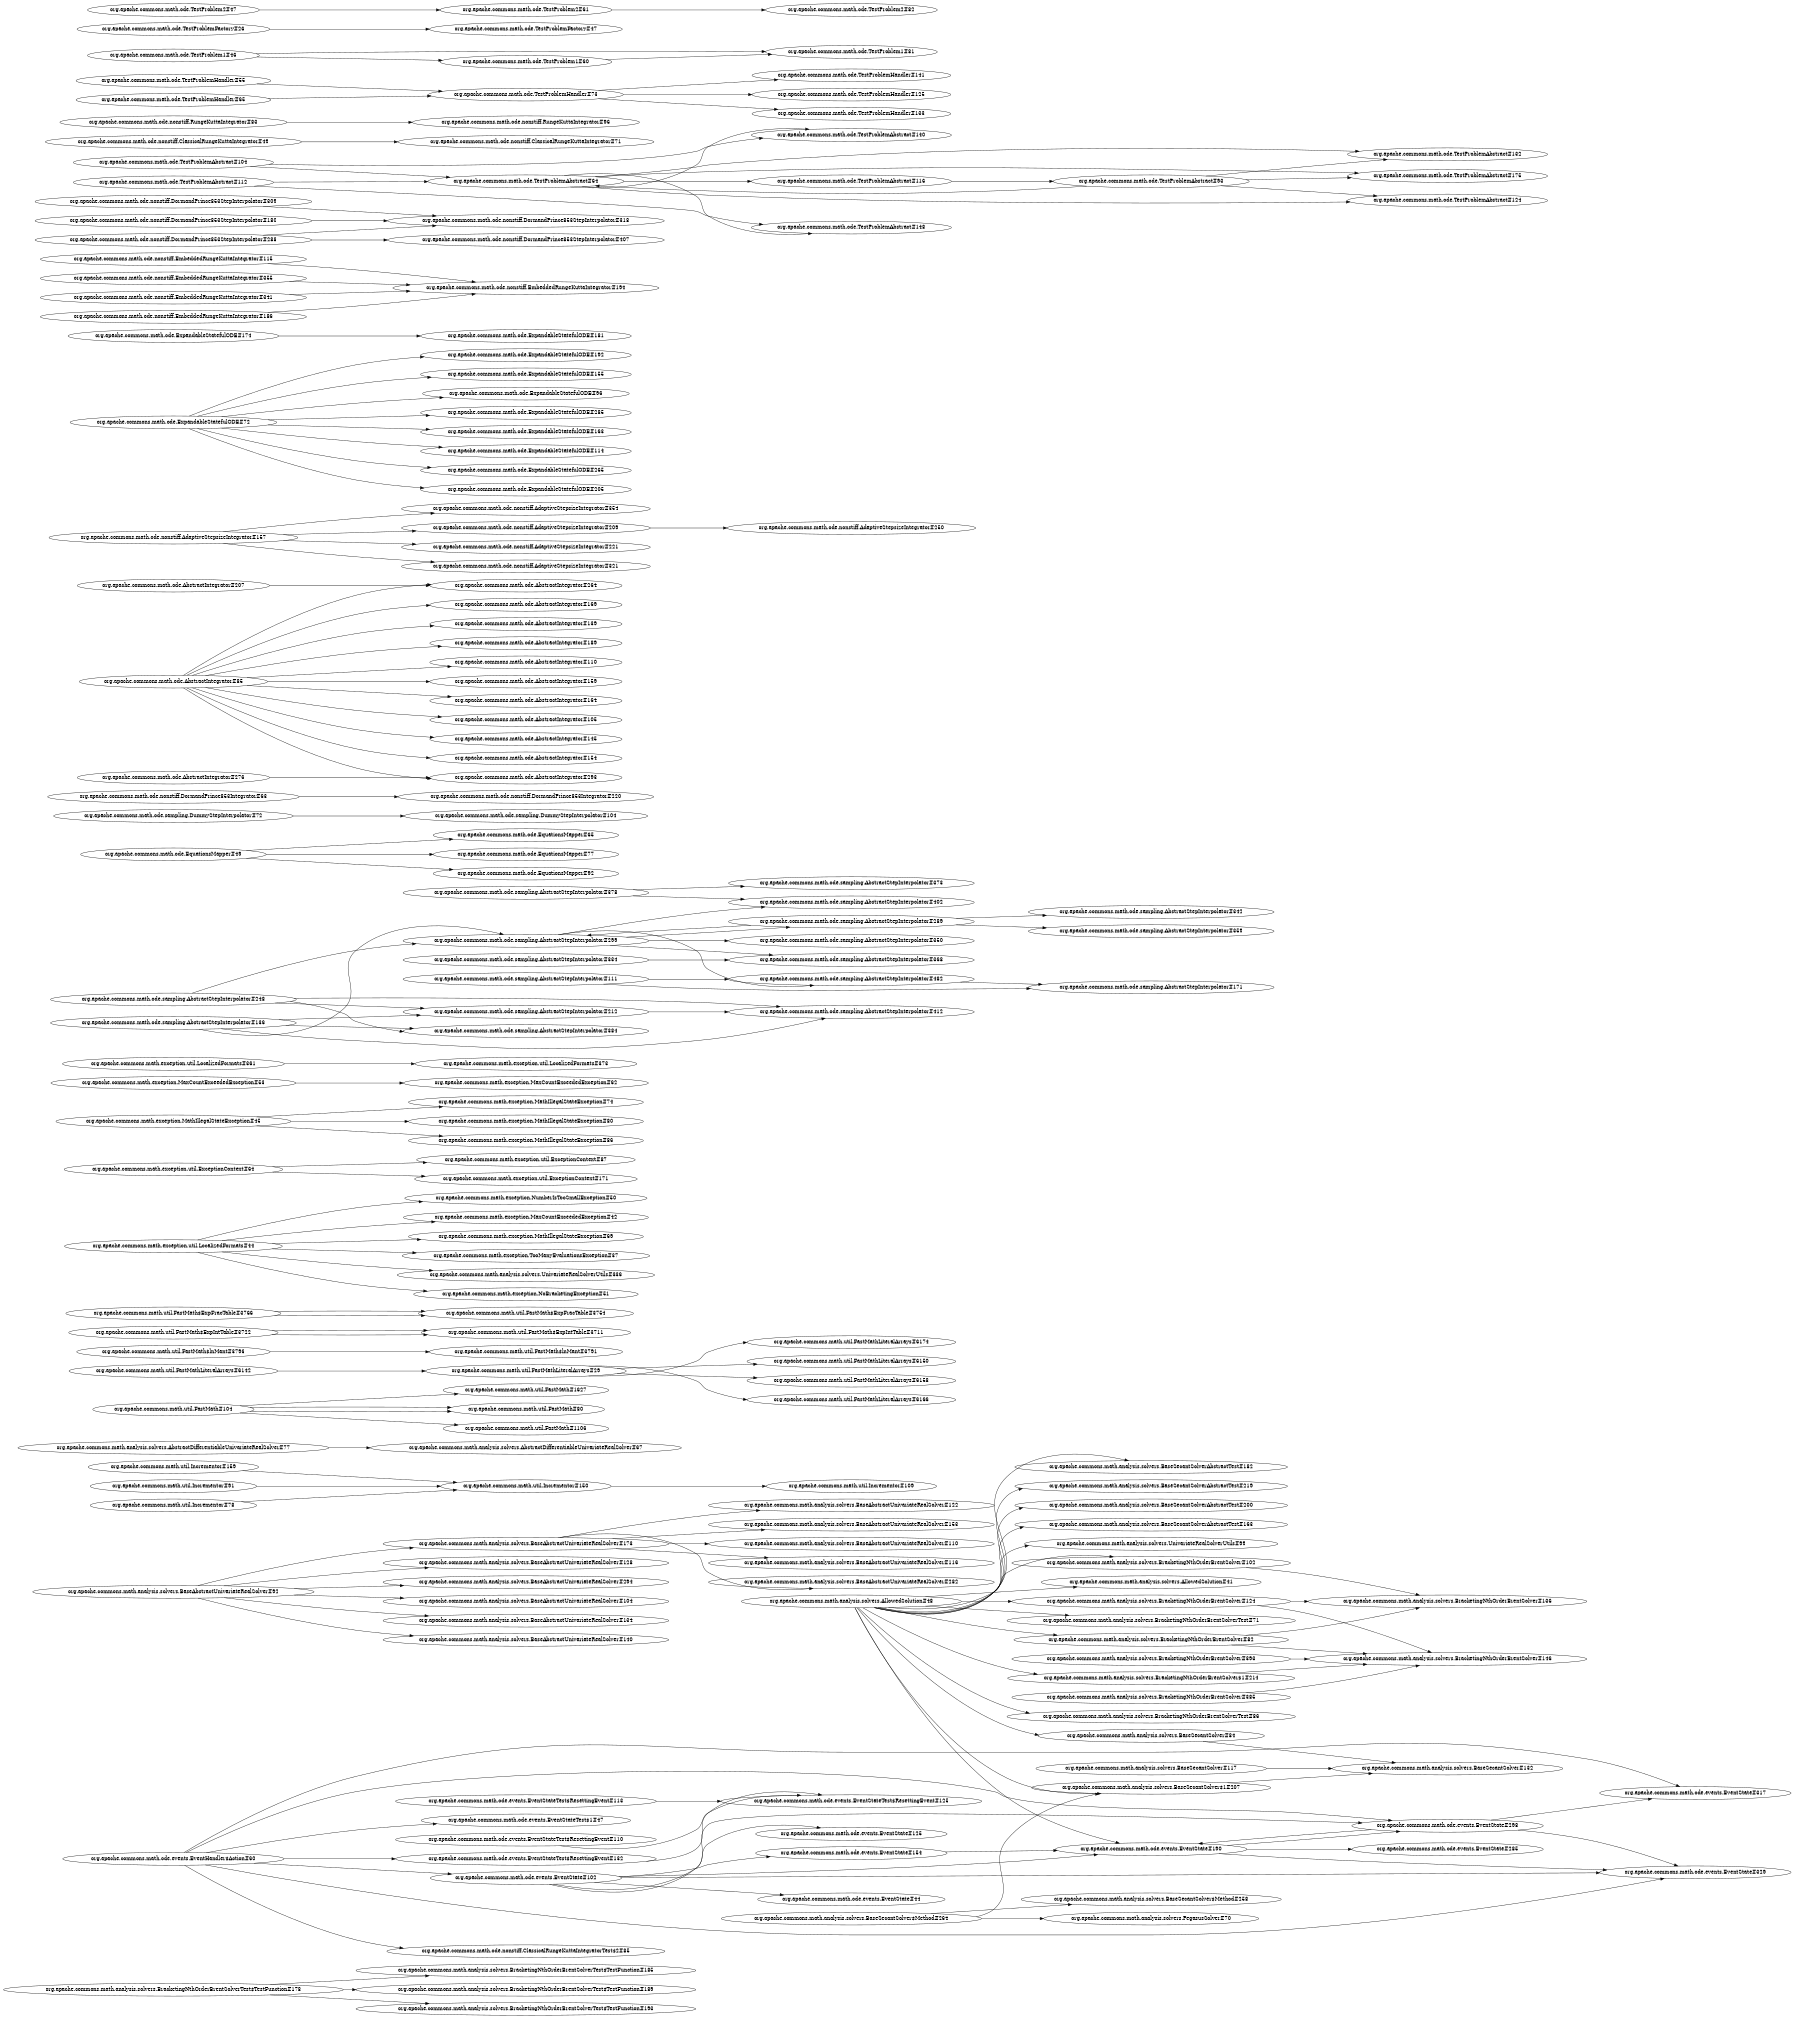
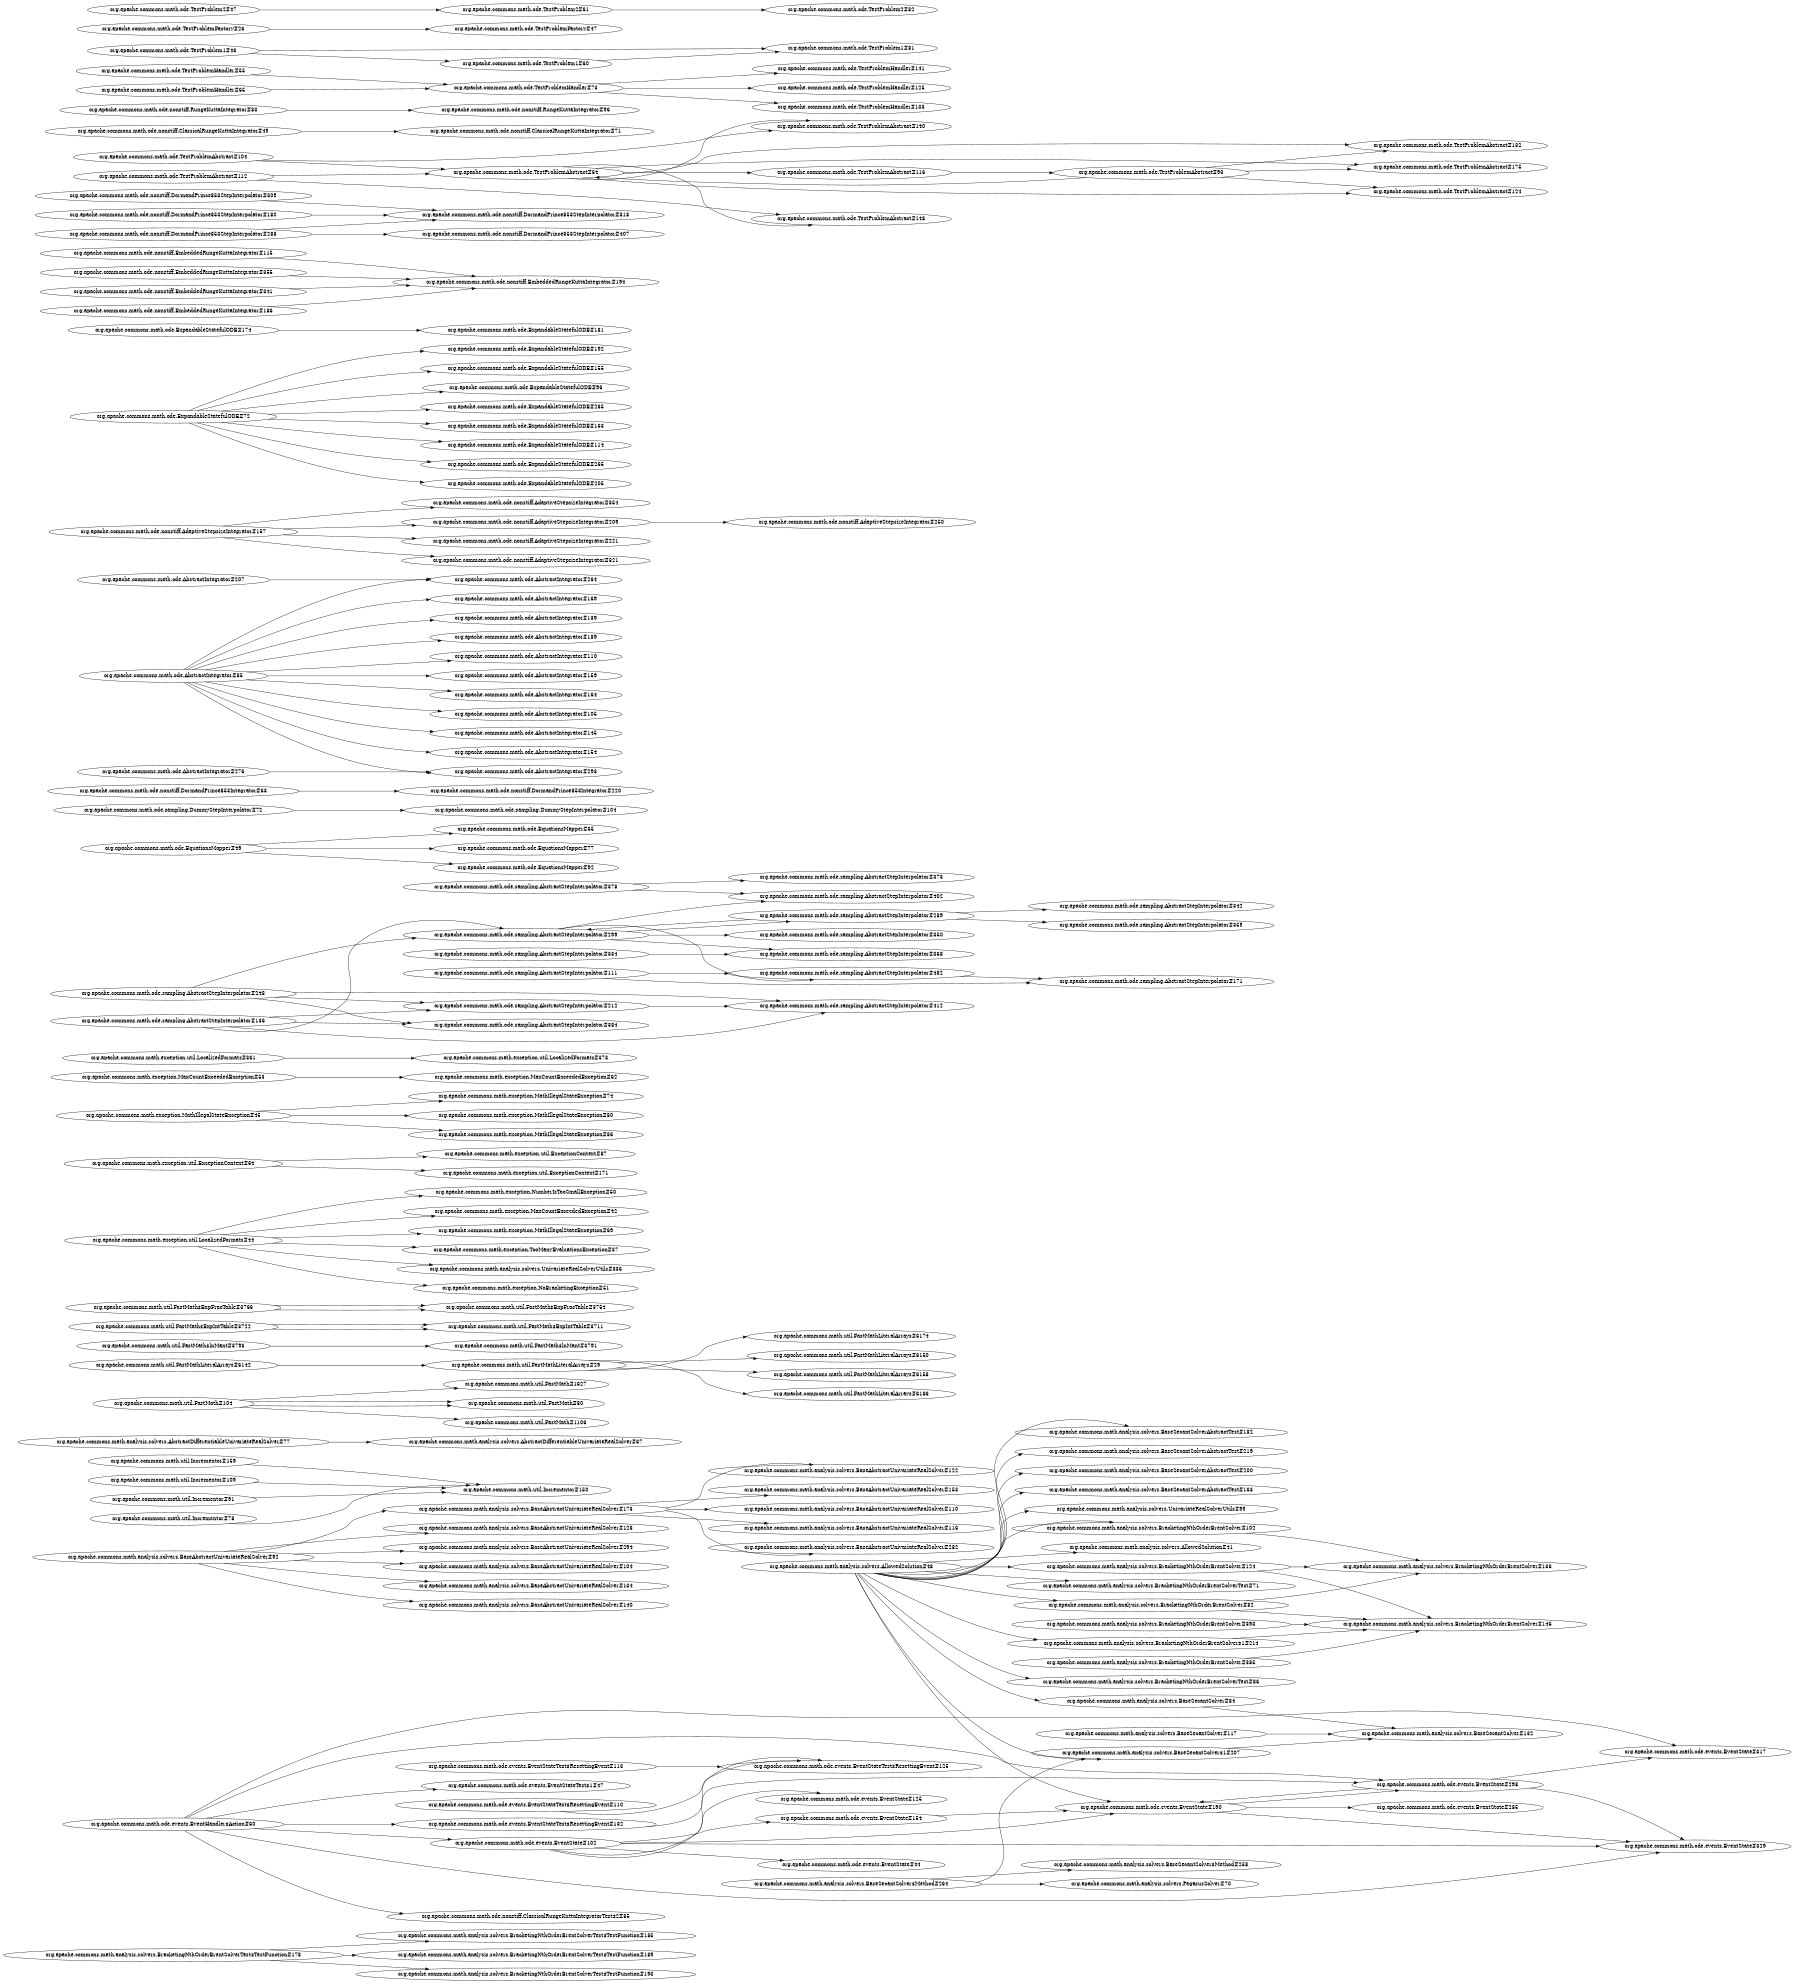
edge "org.apache.commons.math.util.Incrementor#150" -> "org.apache.commons.math.util.Incrementor#109": reversed
